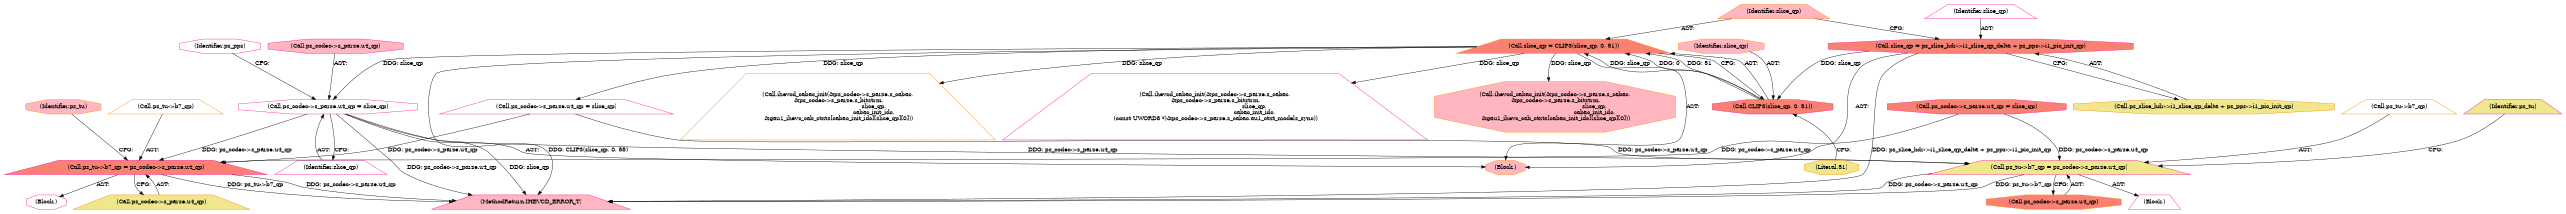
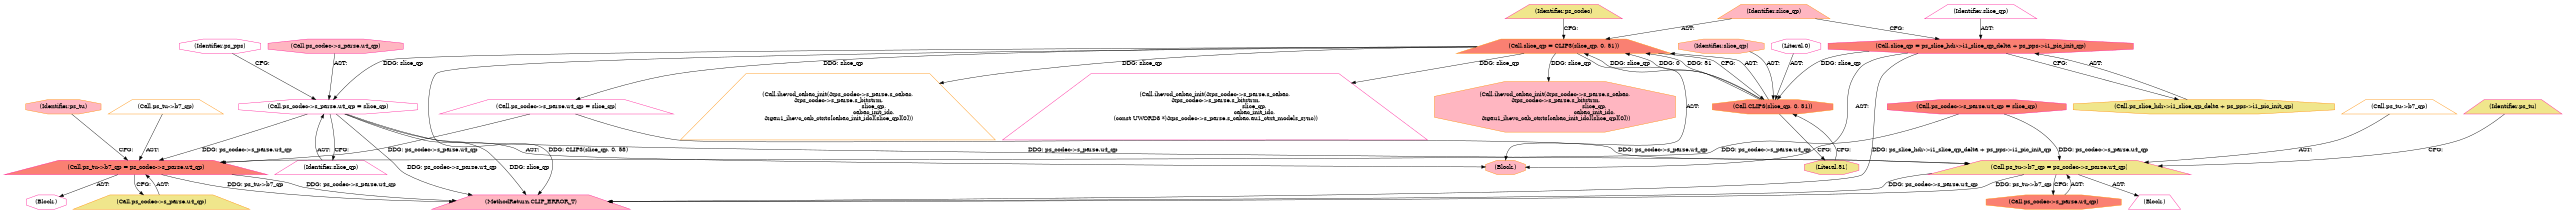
node "(Identifier,ps_codec)": added
node "(Literal,0)": added
node "(Call,CLIP3(slice_qp, 0, 51))": color deeppink -> darkorange
edge "(Call,CLIP3(slice_qp, 0, 51))" -> "(Literal,51)": added, label "CFG:"
node "(Literal,51)": color darkorange -> deeppink
node "(MethodReturn,IHEVCD_ERROR_T)": label "(MethodReturn,IHEVCD_ERROR_T)" -> "(MethodReturn,CLIP_ERROR_T)"
